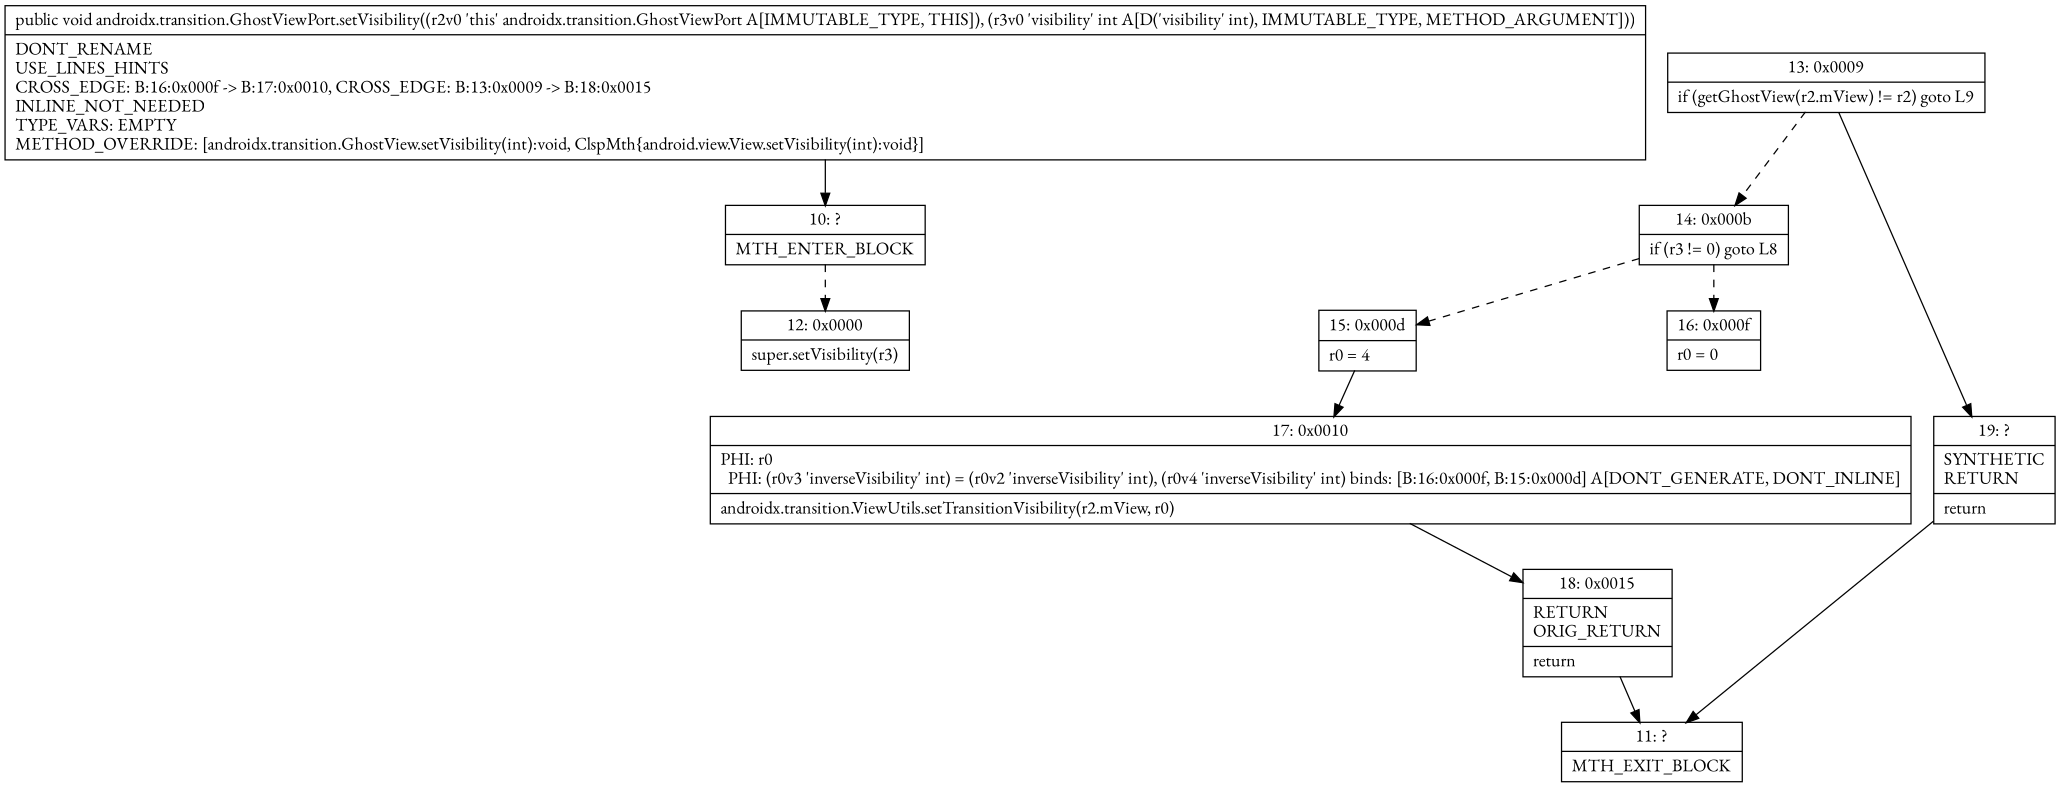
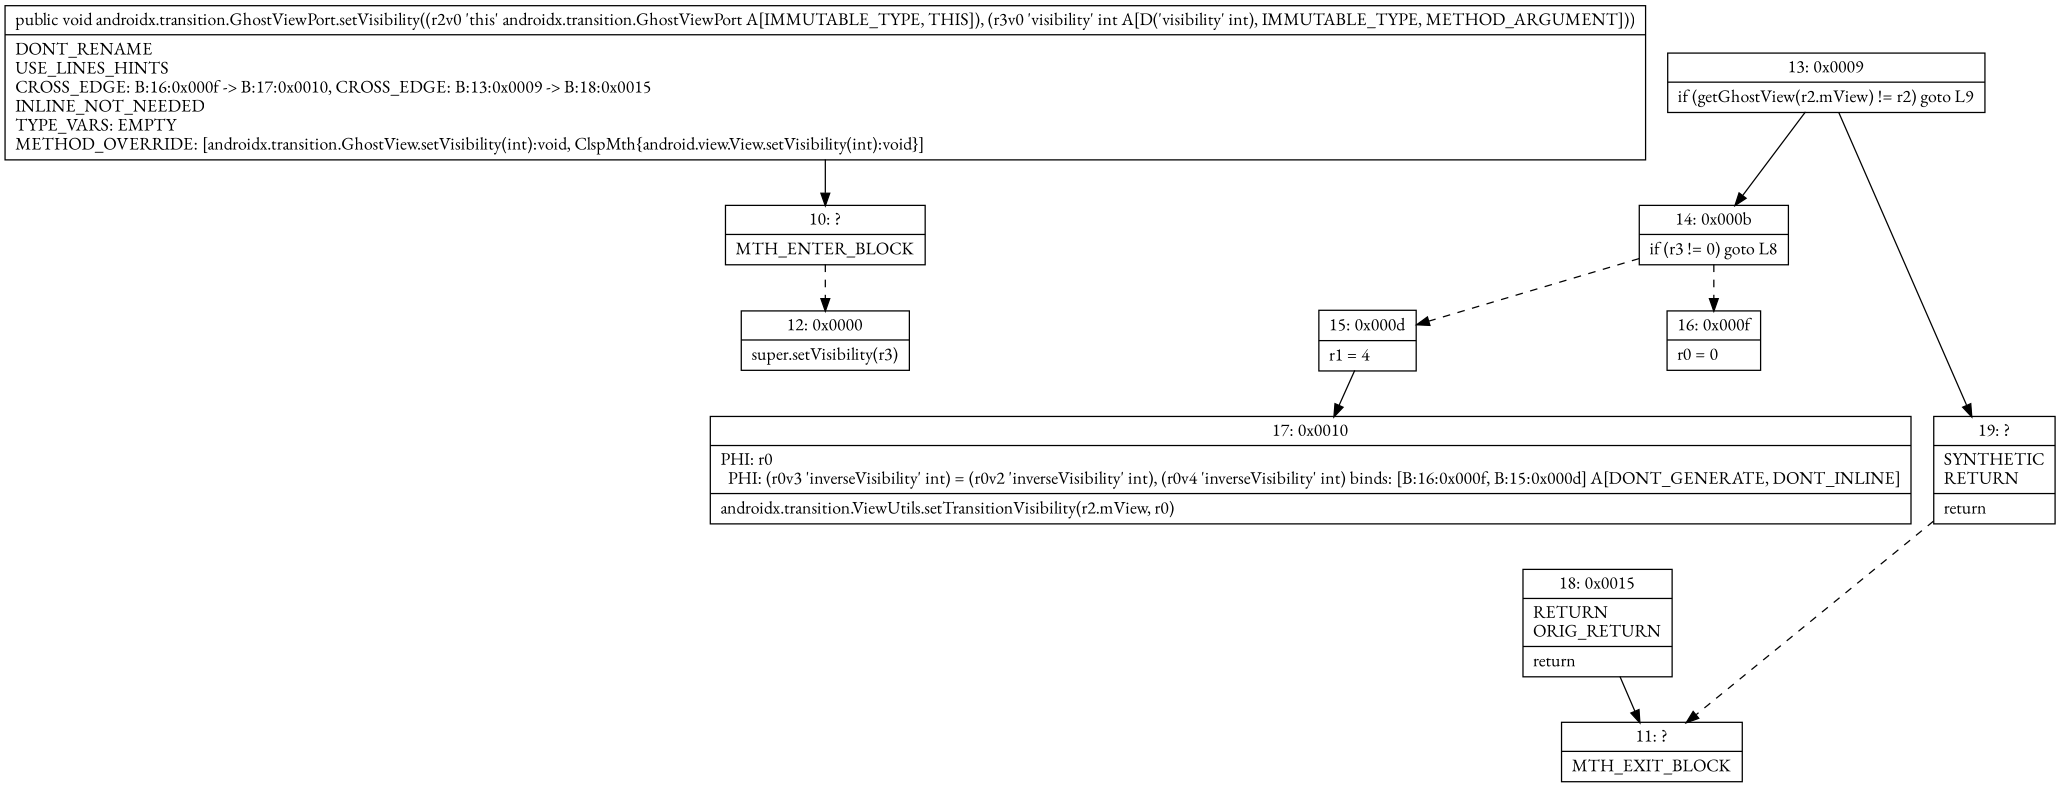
edge "13: 0x0009" -> "14: 0x000b": style dashed -> solid
node "15: 0x000d": text "r0 = 4" -> "r1 = 4"
edge "17: 0x0010" -> "18: 0x0015": removed
edge "19: ?" -> "11: ?": style solid -> dashed
